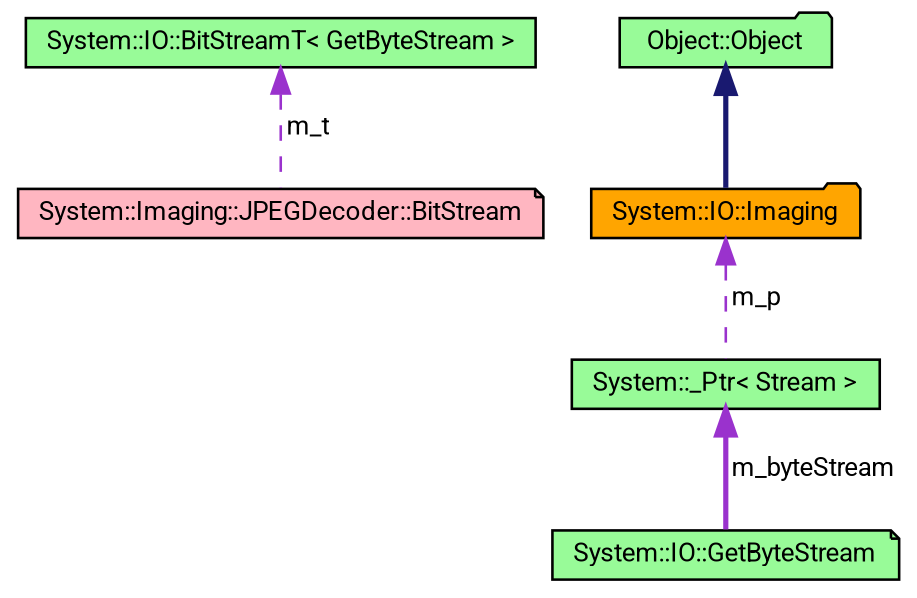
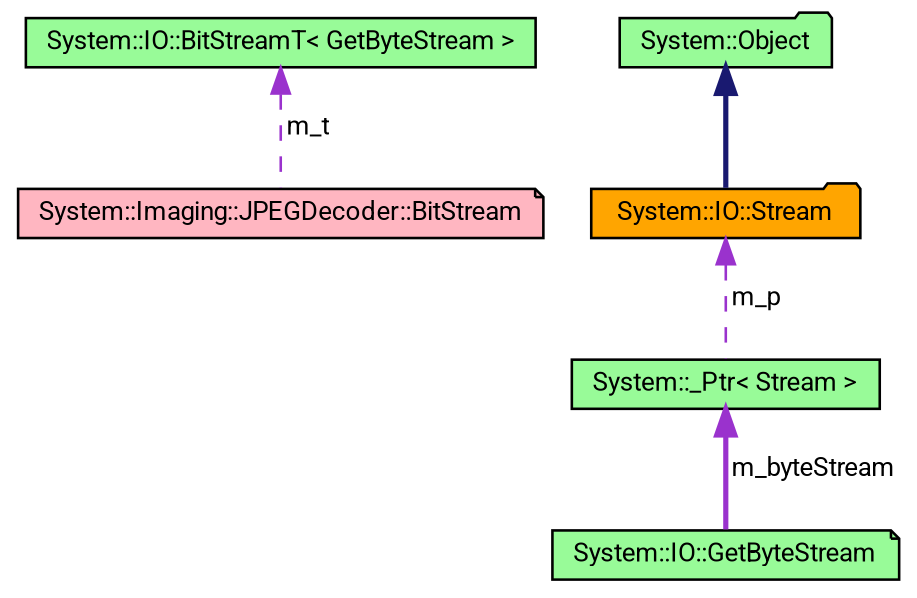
node "Object::Object": label "Object::Object" -> "System::Object"
node "System::IO::Imaging": label "System::IO::Imaging" -> "System::IO::Stream"
